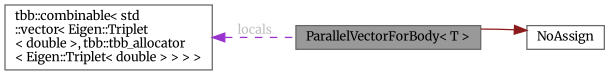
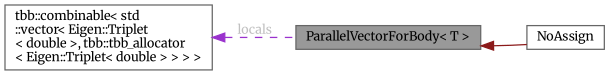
edge "ParallelVectorForBody< T >" -> "NoAssign": reversed
